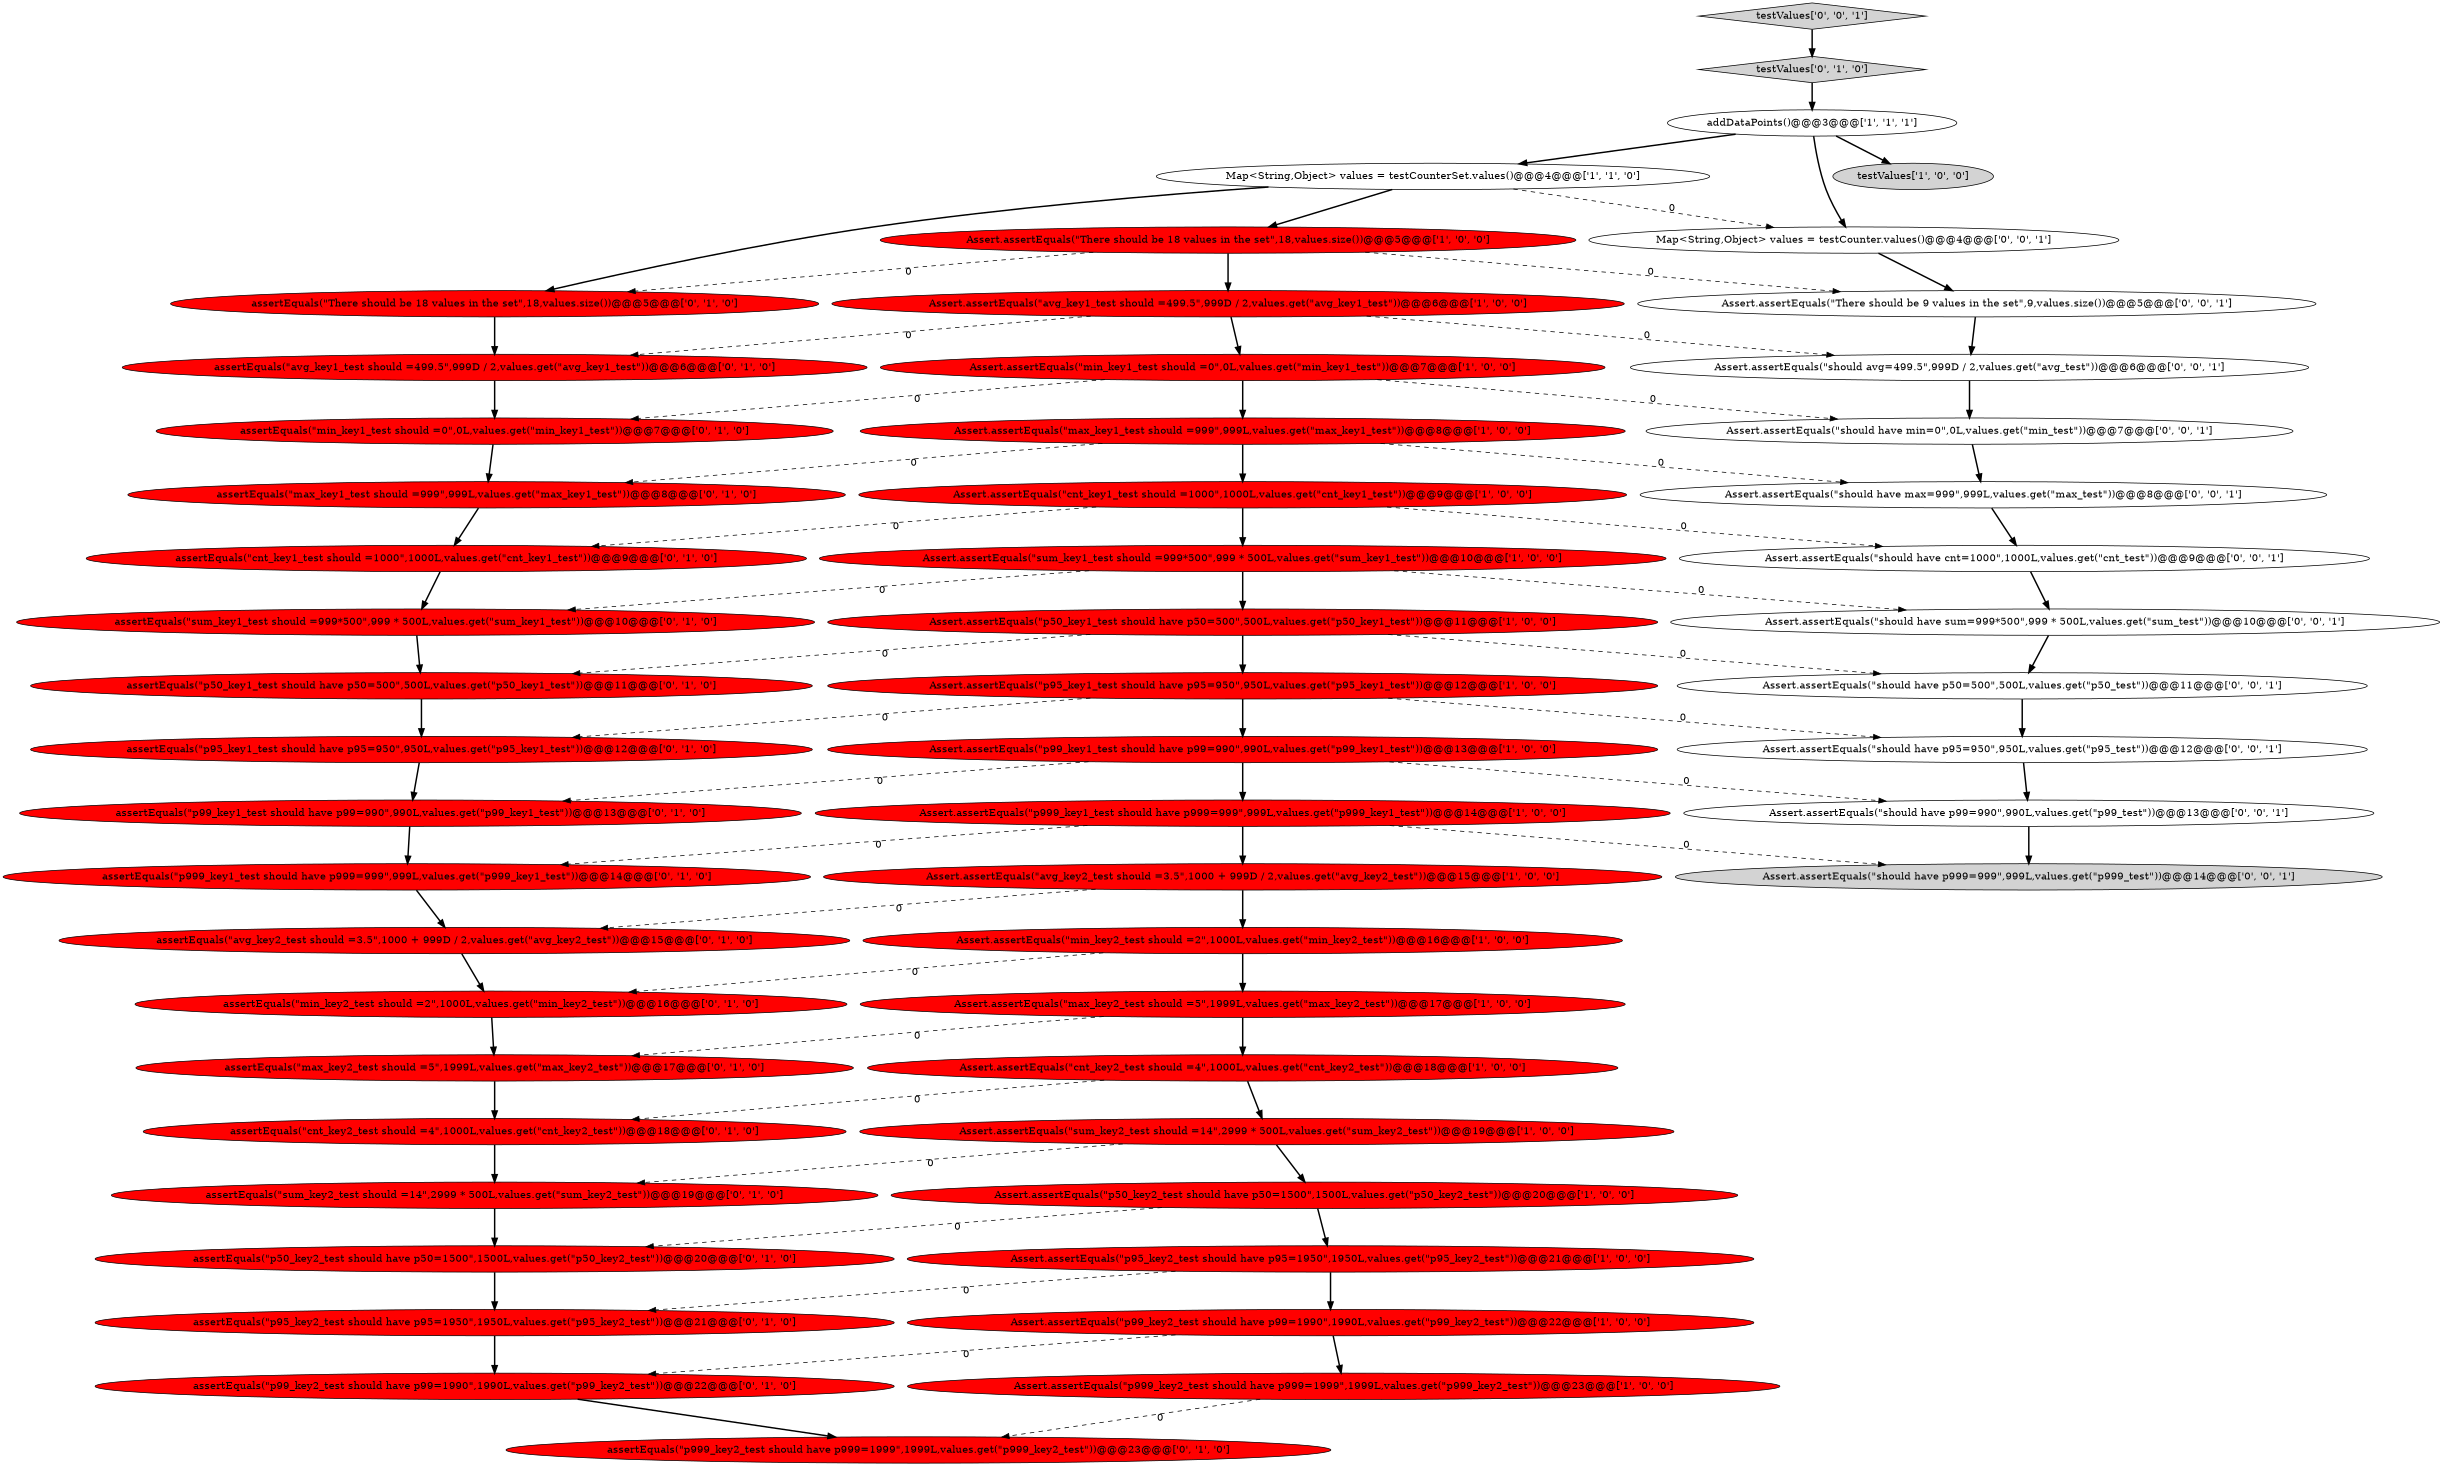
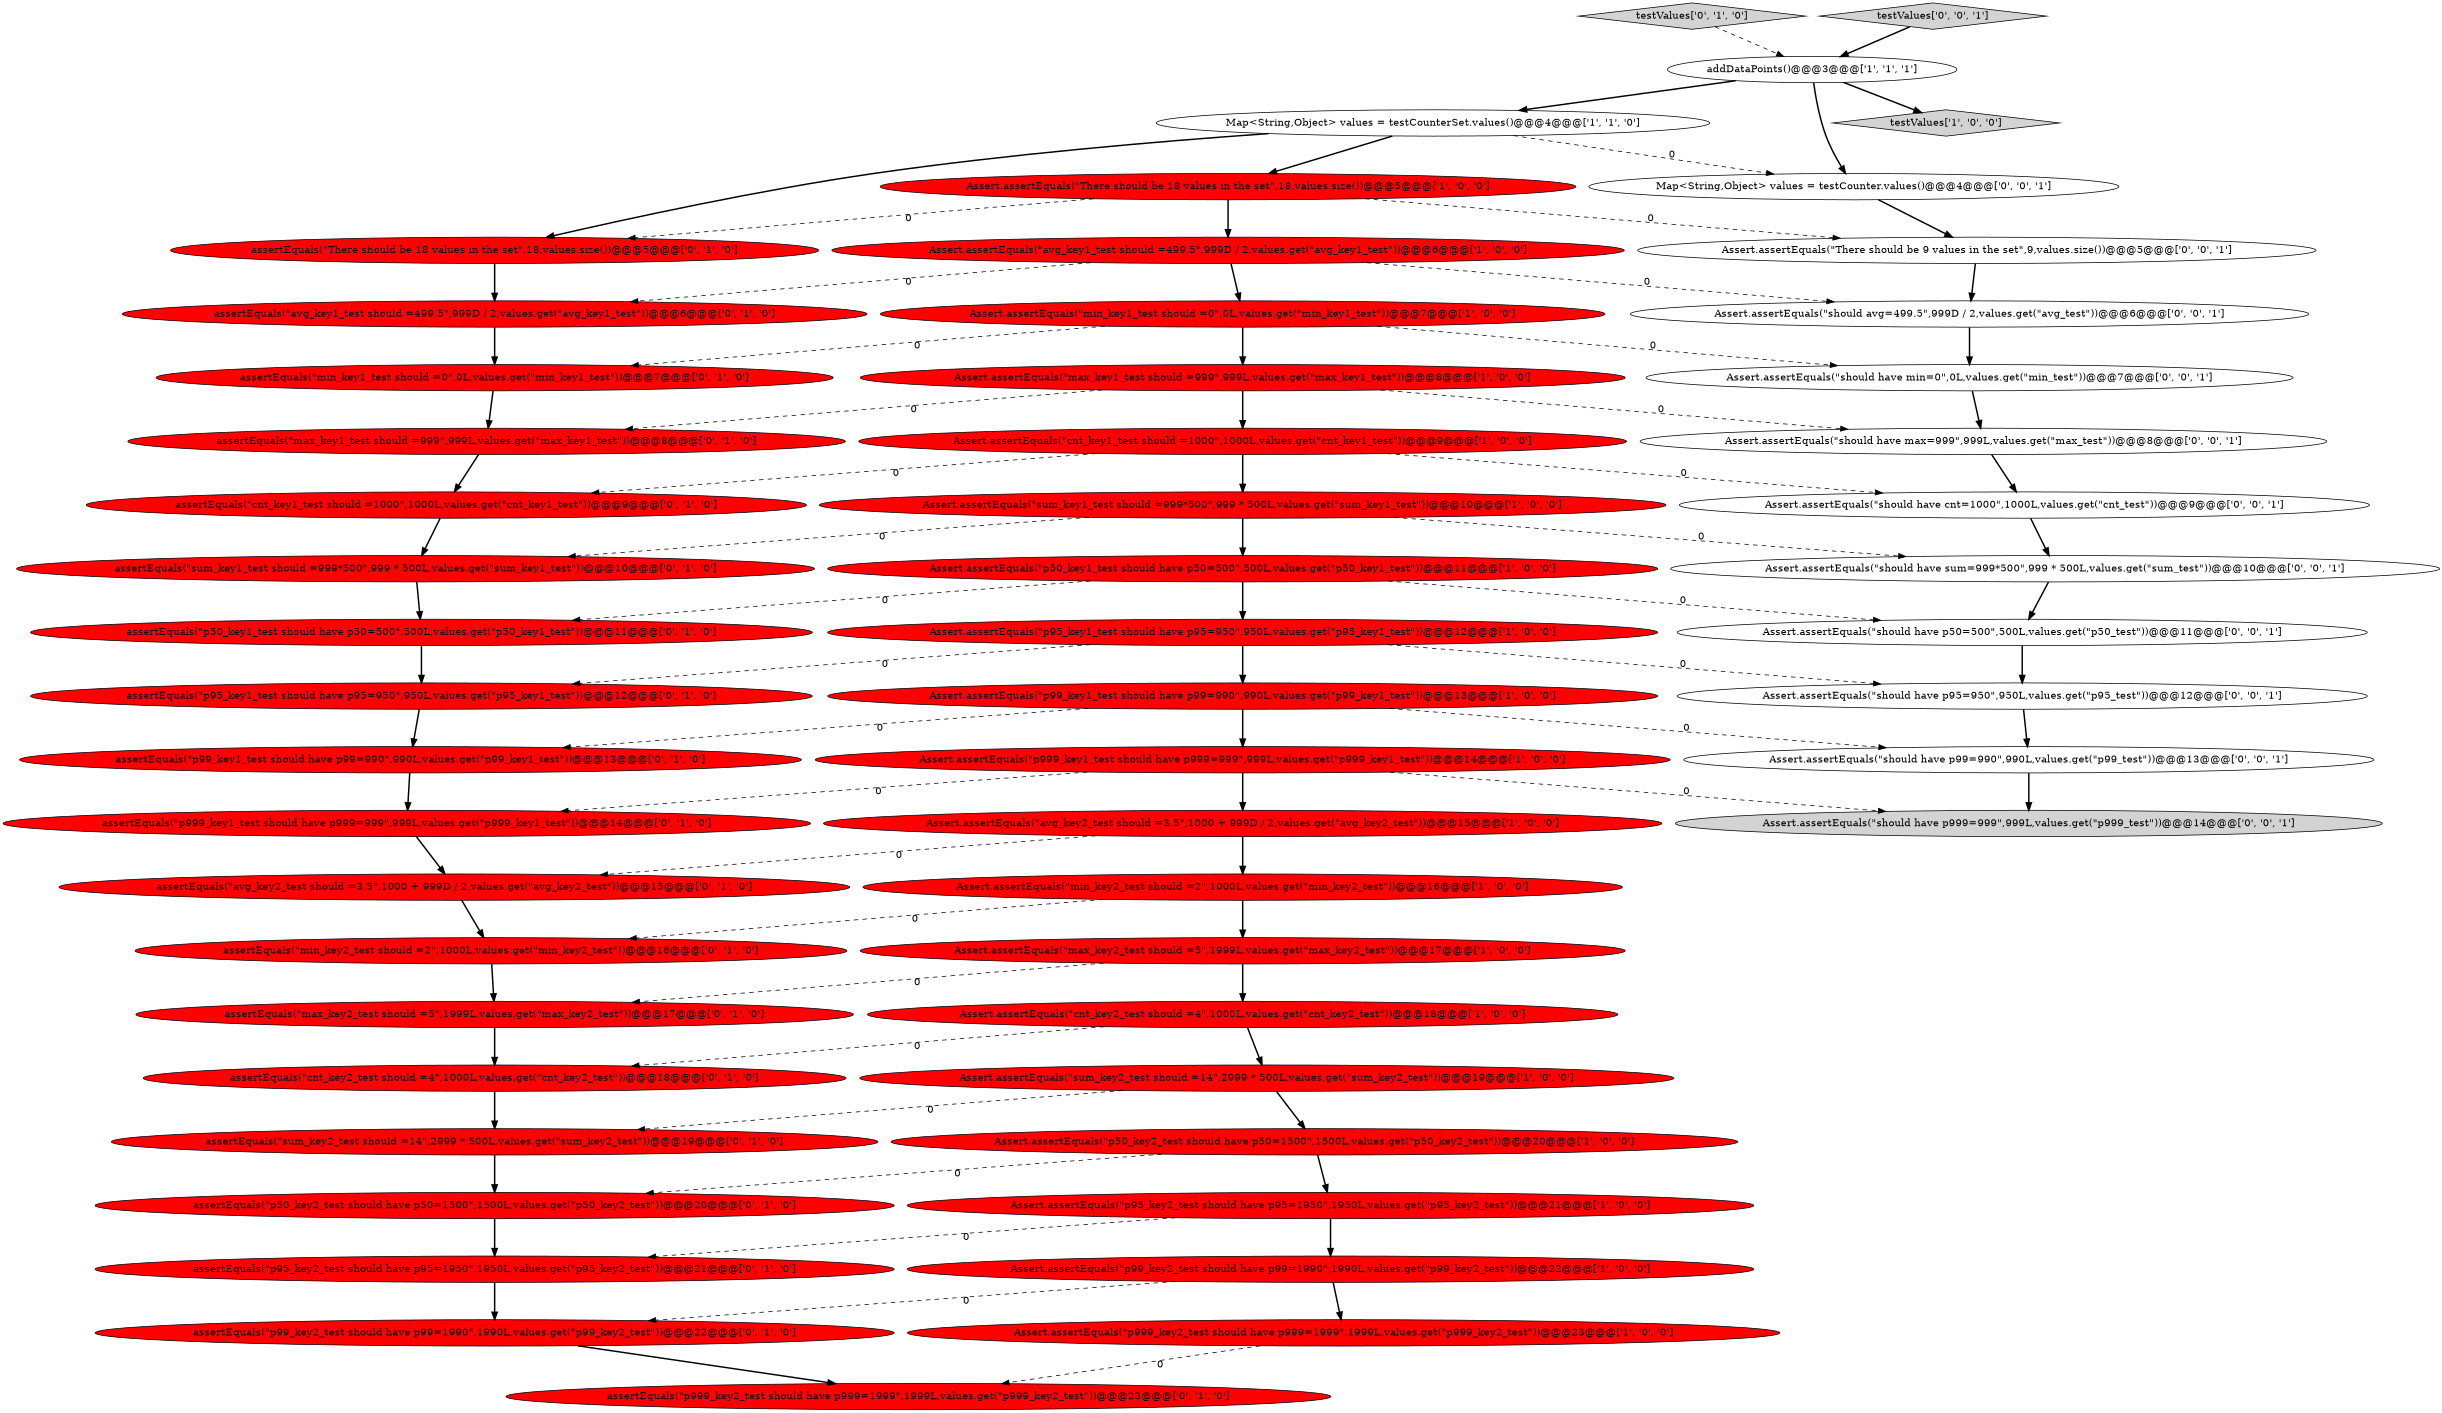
edge "testValues['0', '0', '1']" -> "testValues['0', '1', '0']": now "testValues['0', '0', '1']" -> "addDataPoints()@@@3@@@['1', '1', '1']"
edge "testValues['0', '1', '0']" -> "addDataPoints()@@@3@@@['1', '1', '1']": style bold -> dashed
node "testValues['1', '0', '0']": shape ellipse -> diamond
